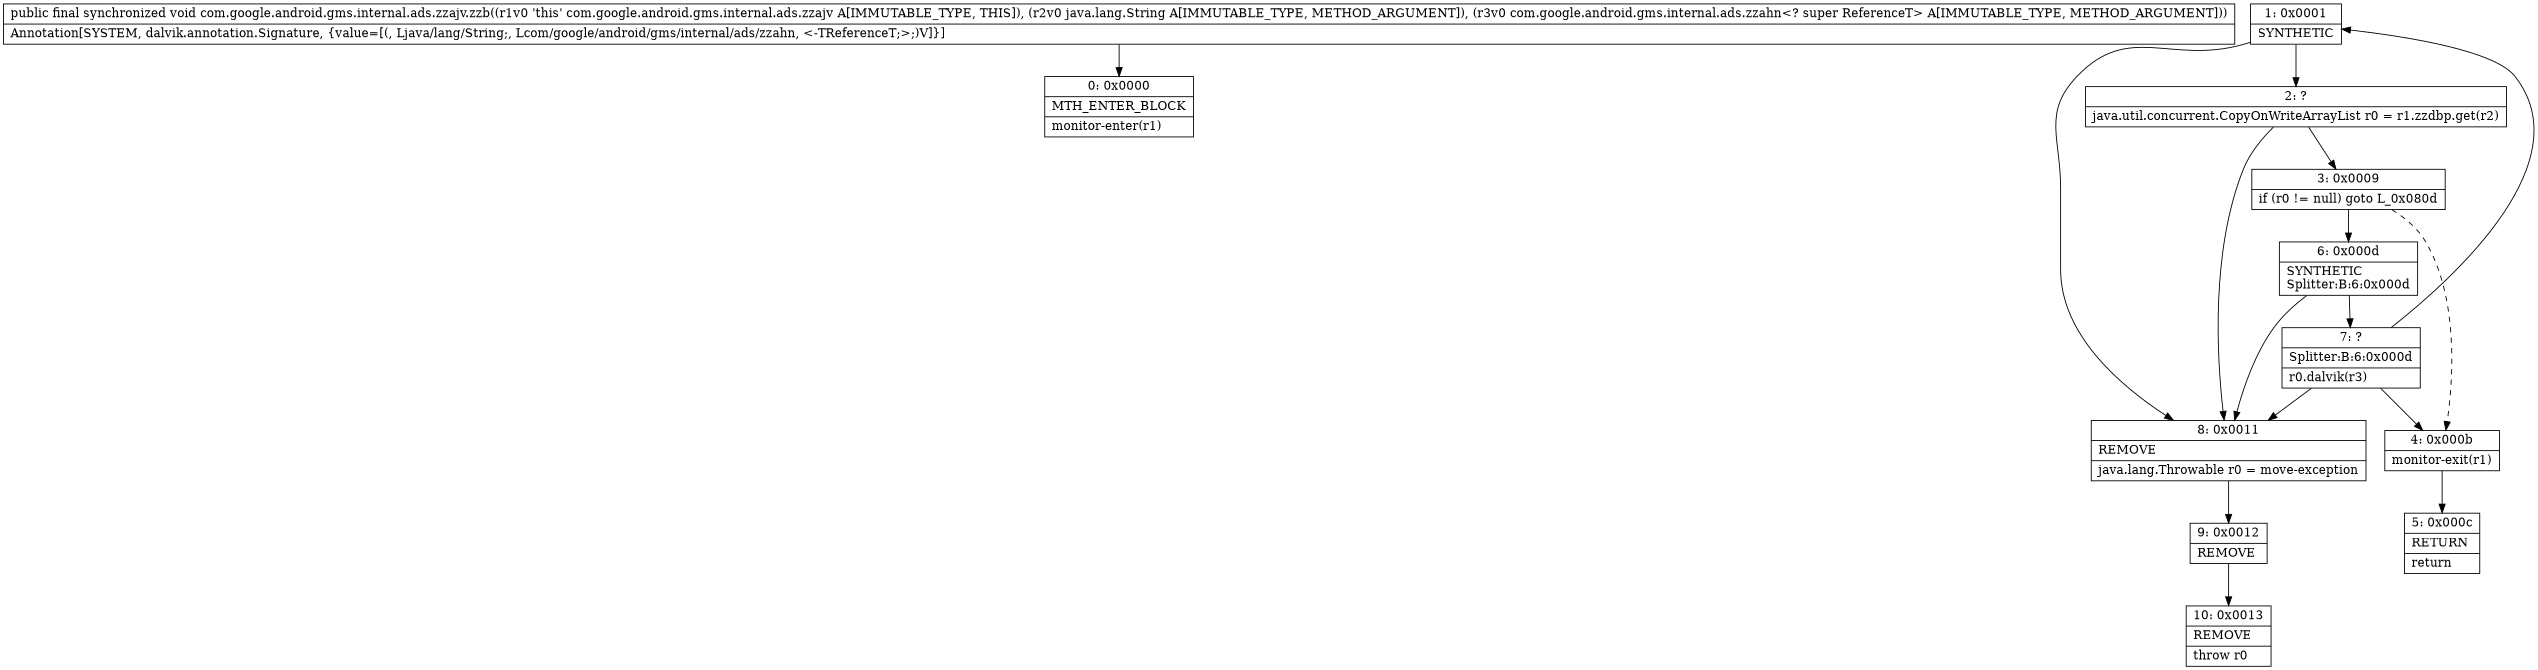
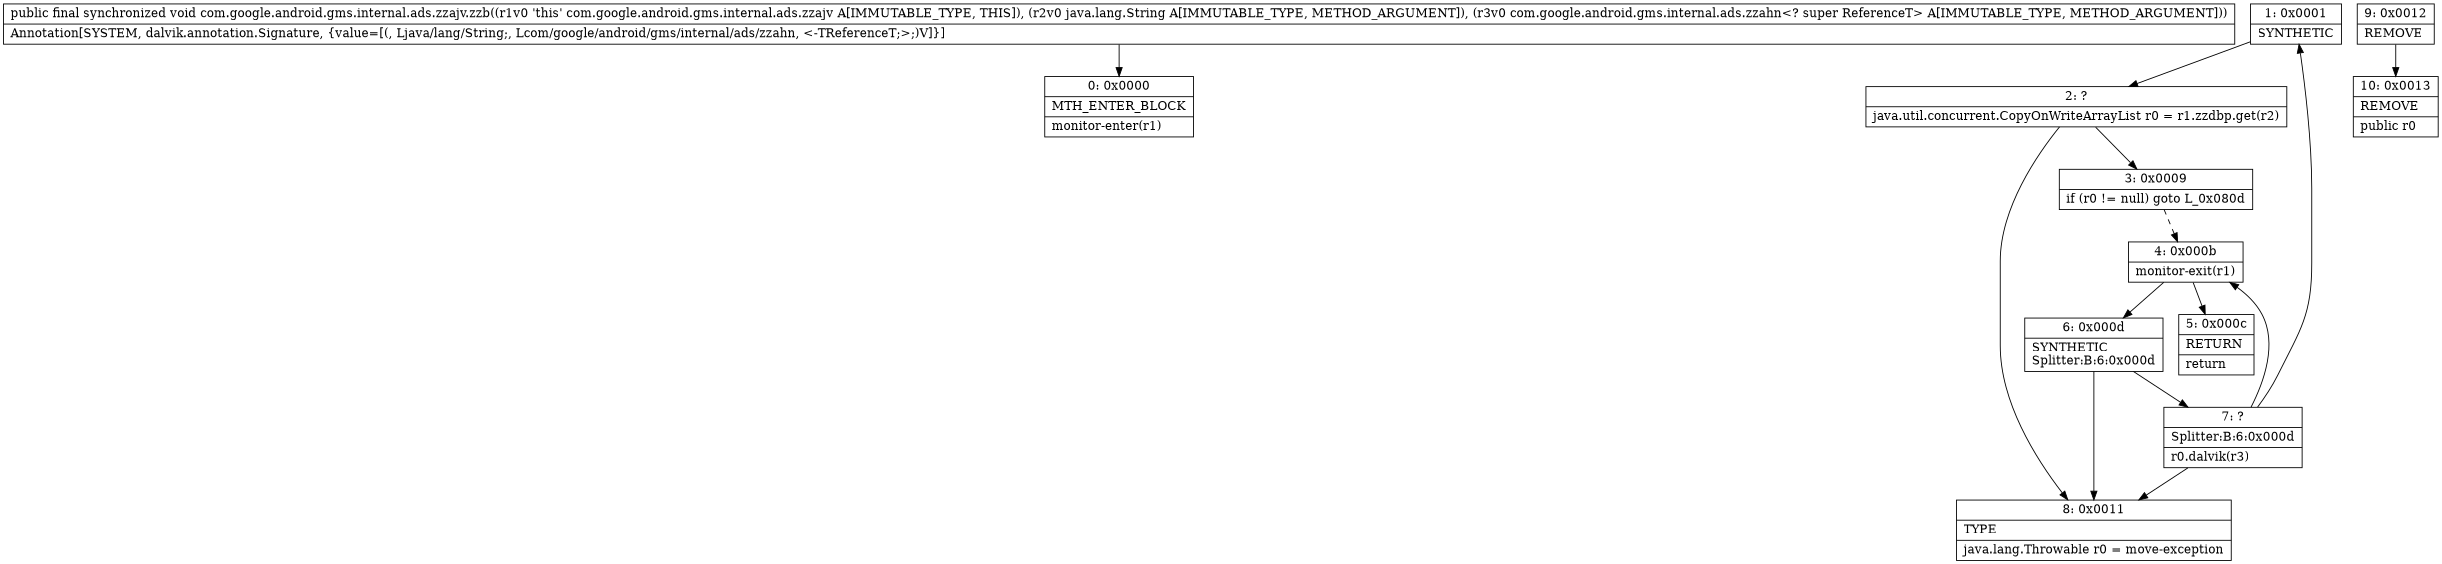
edge "1: 0x0001" -> "8: 0x0011": removed
edge "3: 0x0009" -> "6: 0x000d": now "4: 0x000b" -> "6: 0x000d"
node "8: 0x0011": text "REMOVE" -> "TYPE"
edge "8: 0x0011" -> "9: 0x0012": removed
node "10: 0x0013": text "throw r0" -> "public r0"
